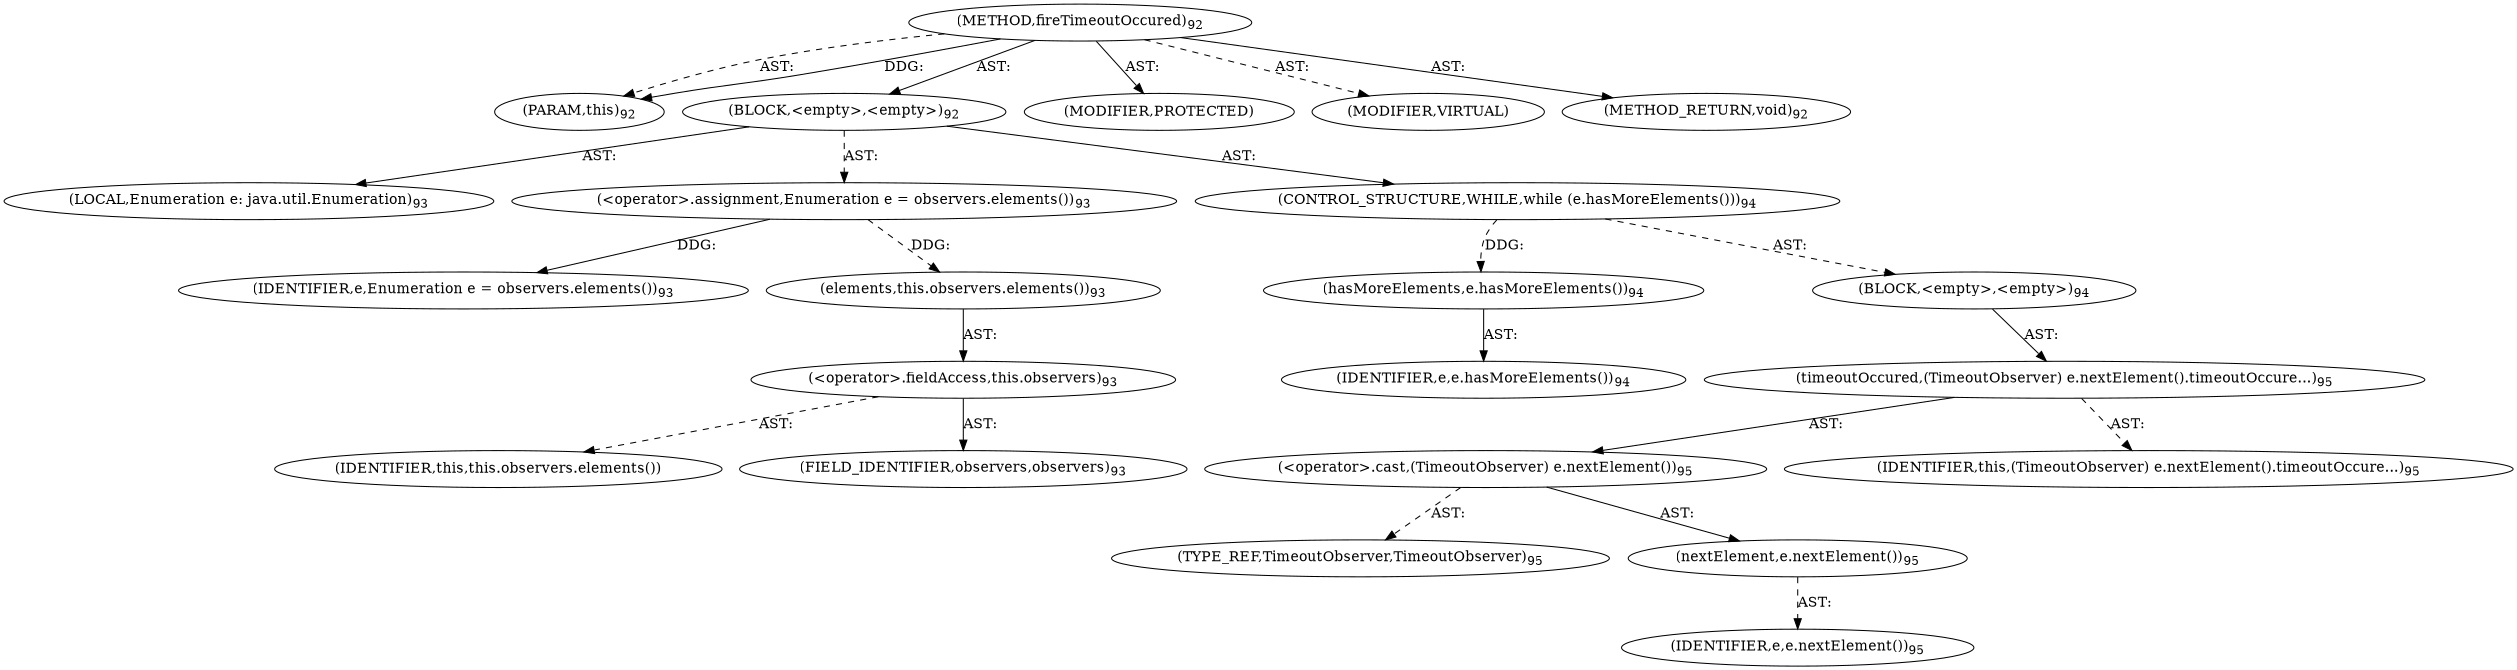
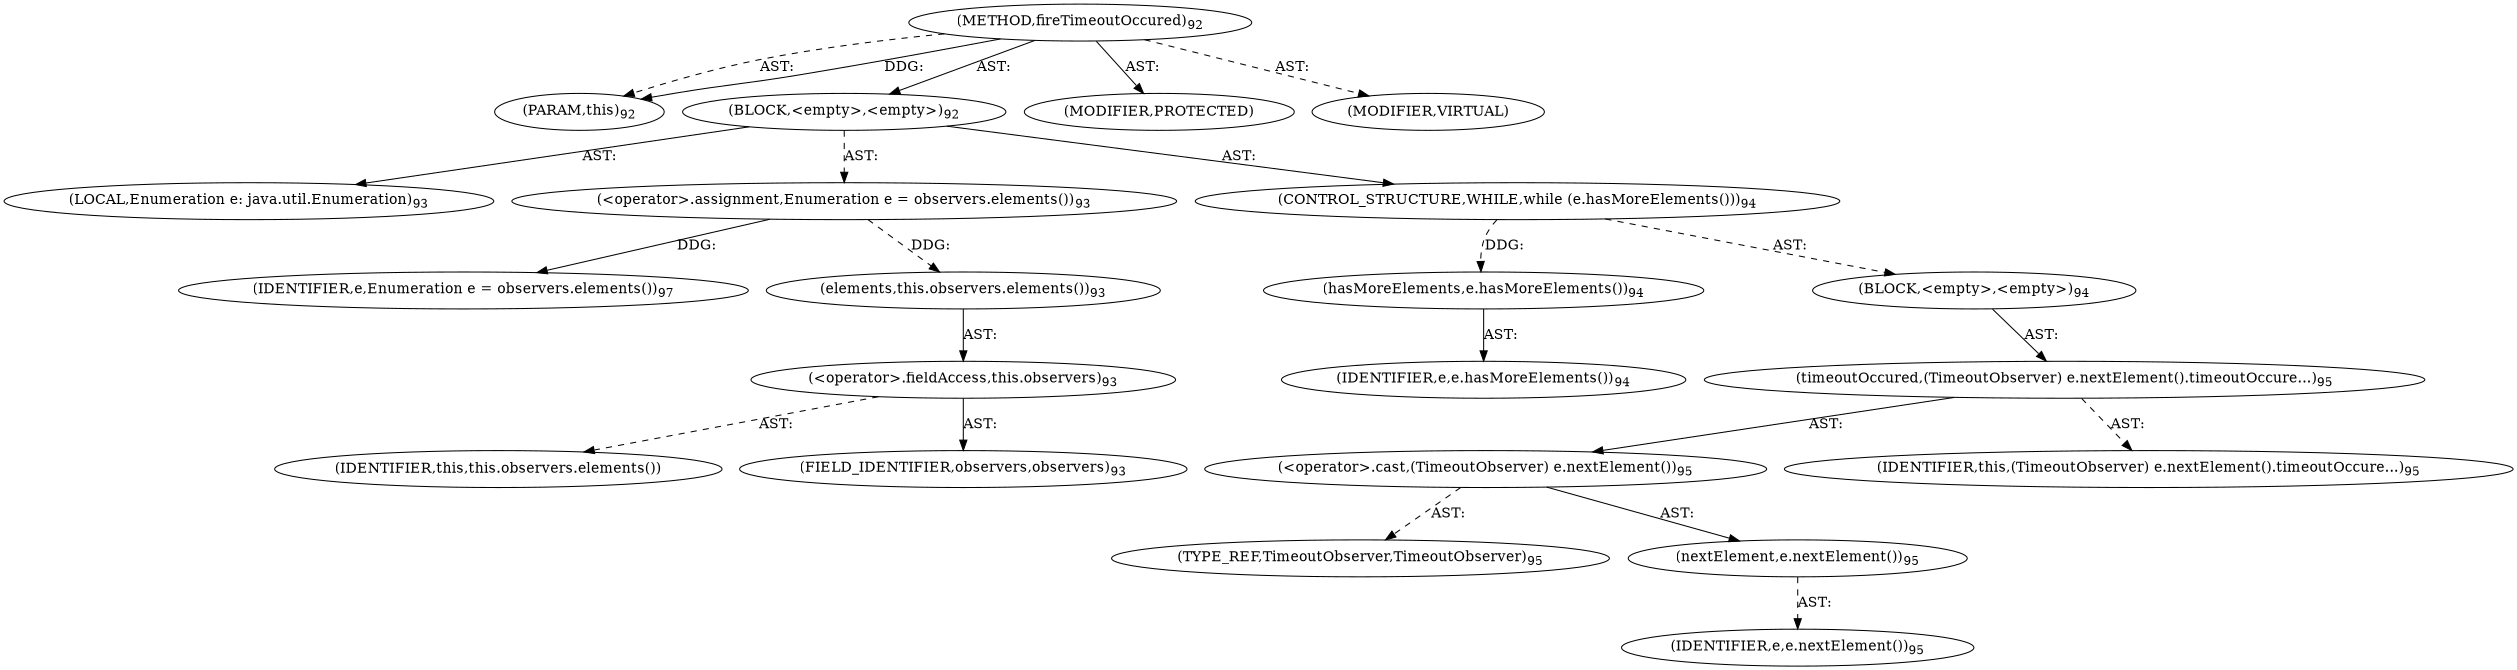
node "(METHOD_RETURN,void)": removed
node "(IDENTIFIER,e,Enumeration e = observers.elements())": text "93" -> "97"
